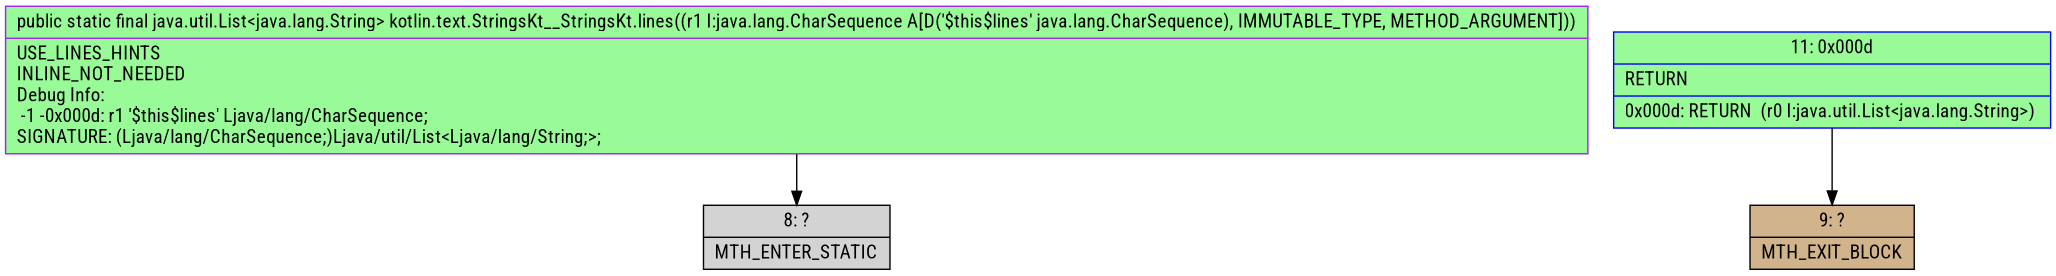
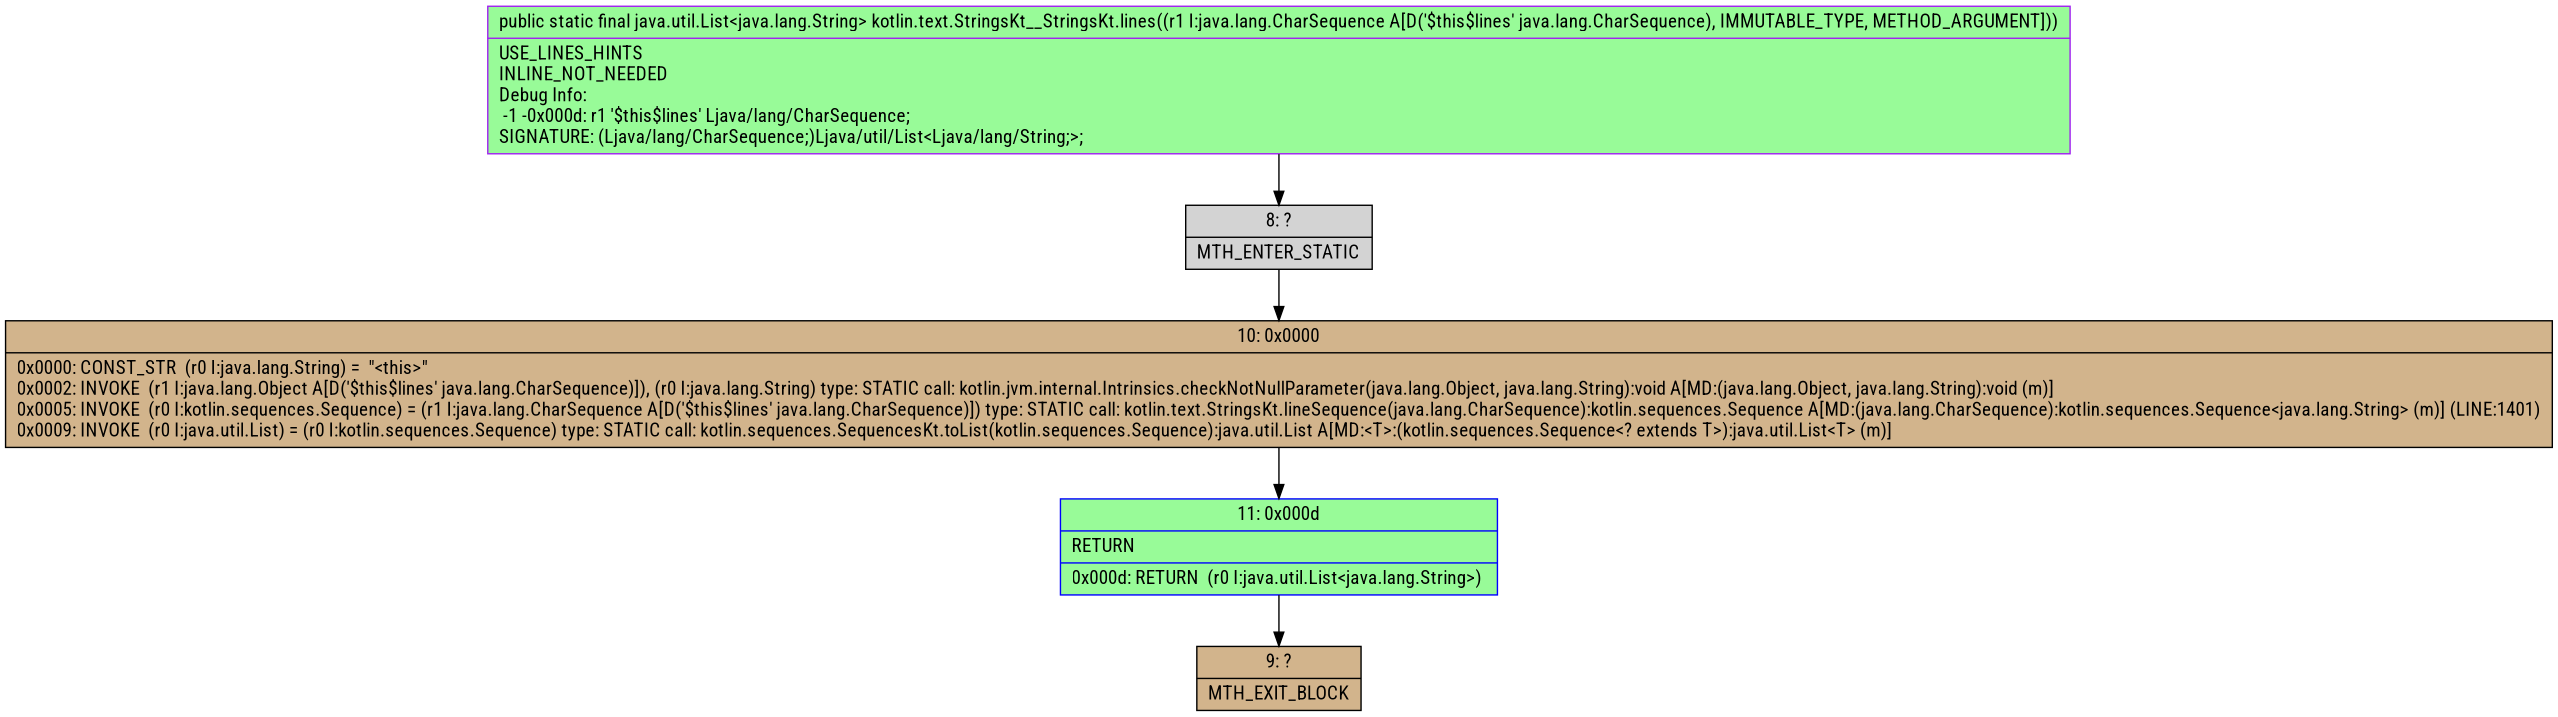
node "10: 0x0000": added
